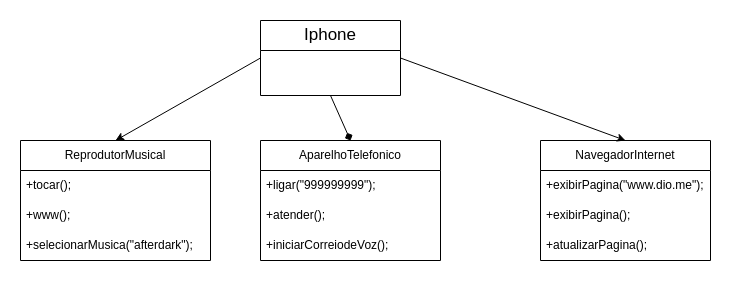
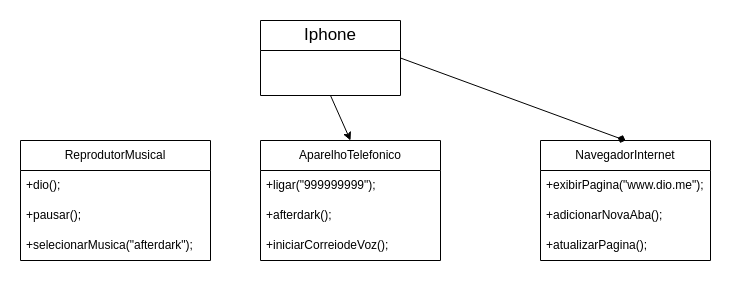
edge "Iphone" -> "ReprodutorMusical": removed
edge "Iphone" -> "AparelhoTelefonico": arrowhead diamond -> classic
edge "Iphone" -> "NavegadorInternet": arrowhead classic -> diamond
node "+tocar();": label "+tocar();" -> "+dio();"
node "+www();": label "+www();" -> "+pausar();"
node "+atender();": label "+atender();" -> "+afterdark();"
node "+exibirPagina();": label "+exibirPagina();" -> "+adicionarNovaAba();"
